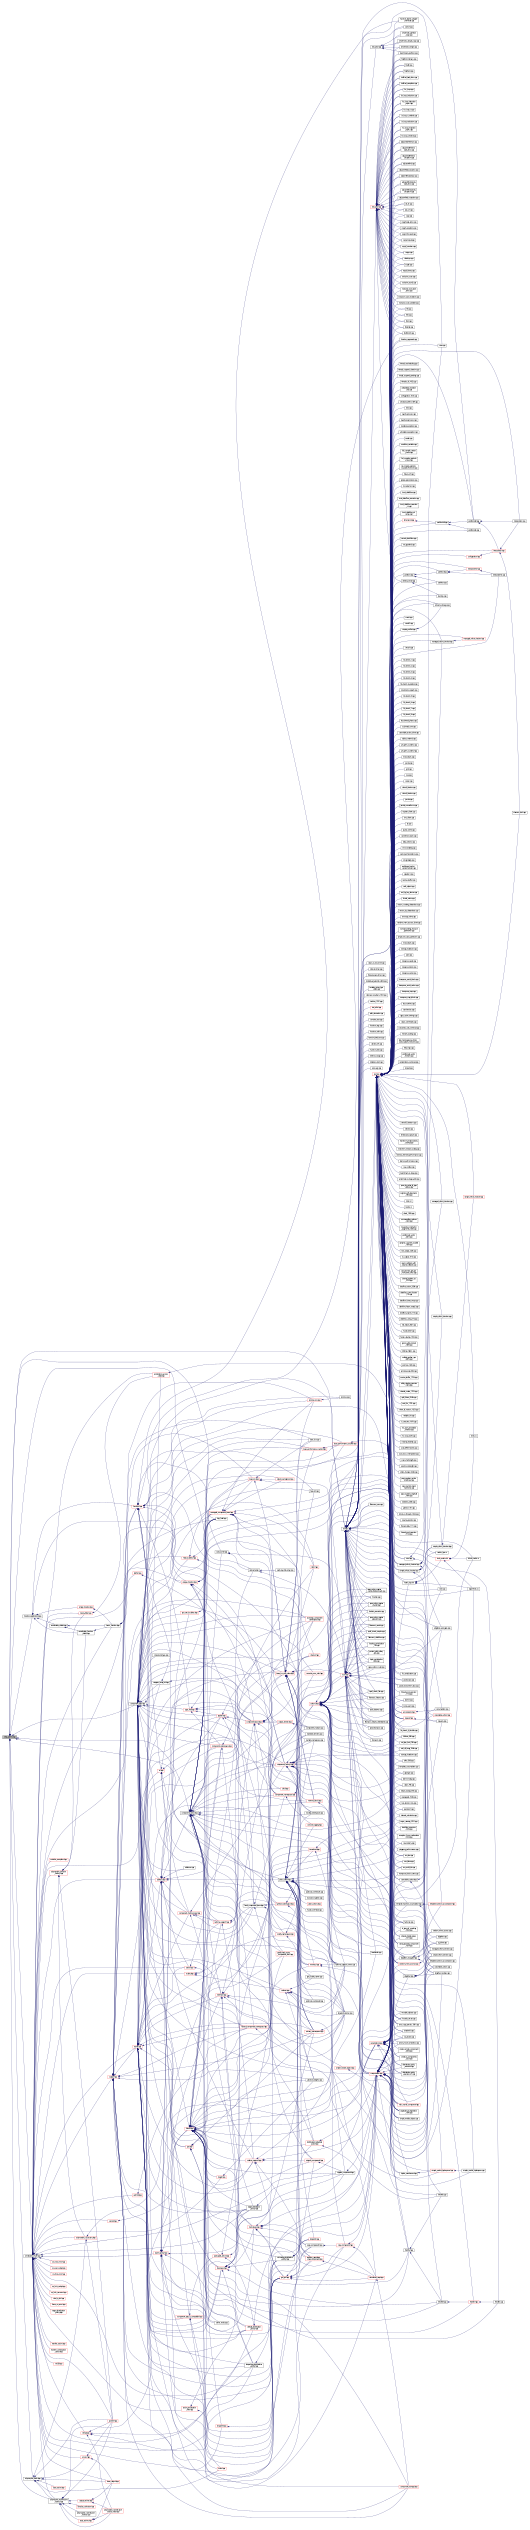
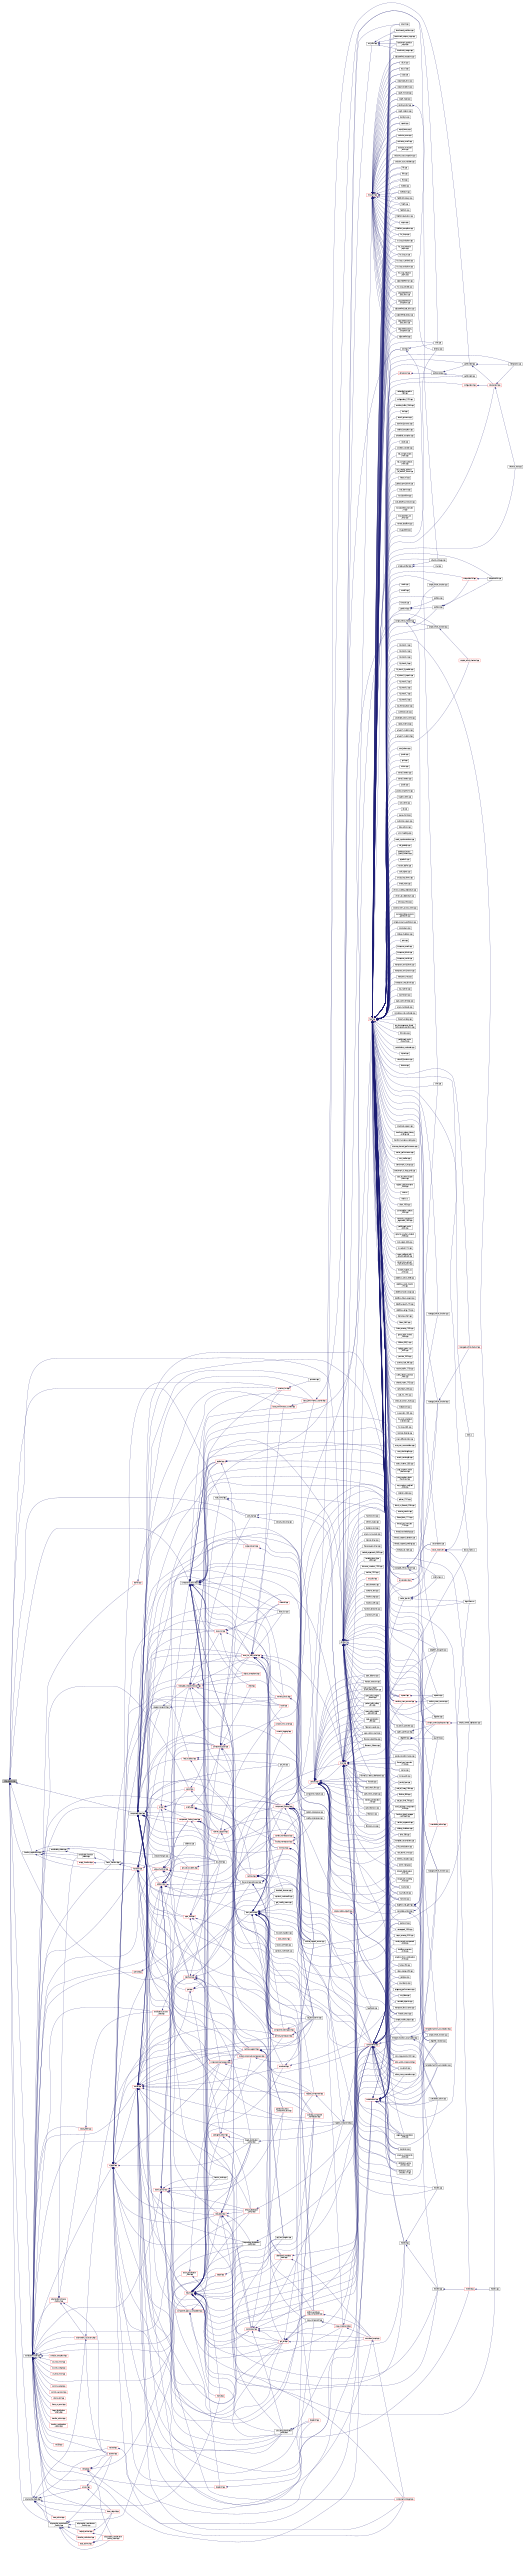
edge "row.cpp" -> "hpx.hpp": now "row.cpp" -> "simple_profiler.hpp"
node "sum_avg.cpp": removed
edge "unique_function.hpp" -> "function_registration.hpp": now "component_type.cpp" -> "function_registration.hpp"
edge "latch.hpp" -> "component_type.hpp": now "latch.hpp" -> "basic_function.hpp"
edge "component_base.hpp" -> "applier.hpp": now "component_base.hpp" -> "locality.hpp"
edge "send_gid_keep_component _1624.cpp" -> "components.hpp": now "quicksort.cpp" -> "components.hpp"
edge "default_distribution _policy.hpp" -> "gva.hpp": now "default_distribution _policy.hpp" -> "stub_base.hpp"
